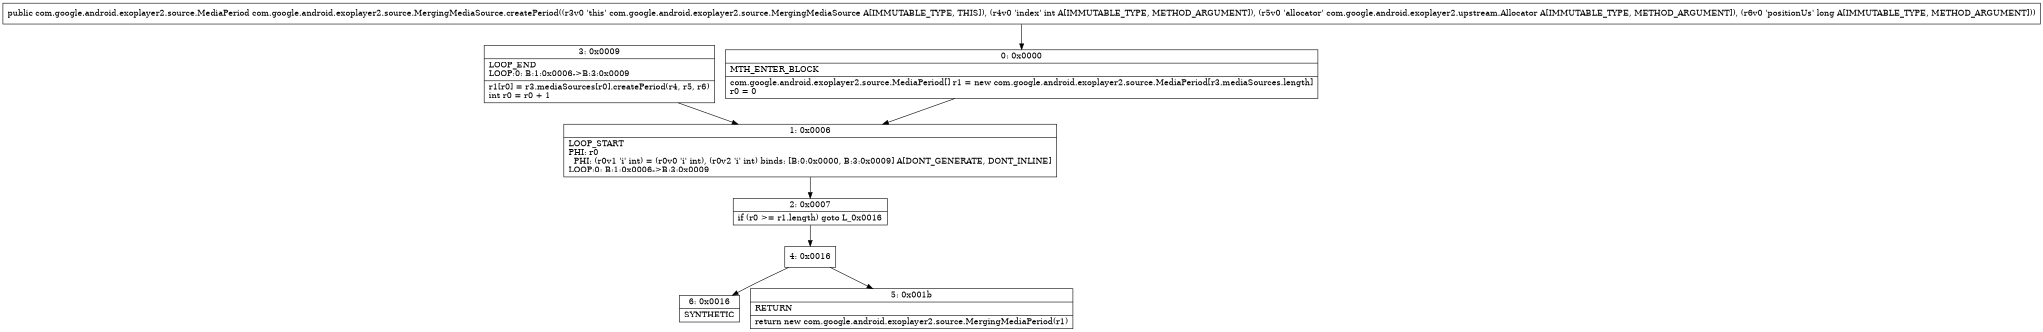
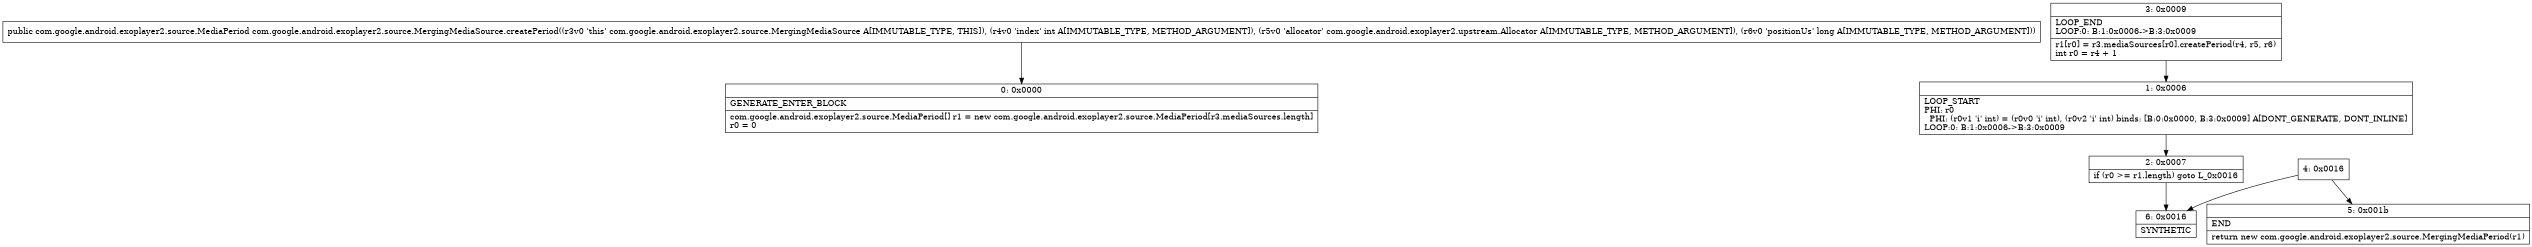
node "0: 0x0000": text "MTH_ENTER_BLOCK" -> "GENERATE_ENTER_BLOCK"
node "3: 0x0009": text "int r0 = r0 + 1" -> "int r0 = r4 + 1"
edge "0: 0x0000" -> "1: 0x0006": removed
edge "2: 0x0007" -> "4: 0x0016": now "2: 0x0007" -> "6: 0x0016"
node "5: 0x001b": text "RETURN" -> "END"
